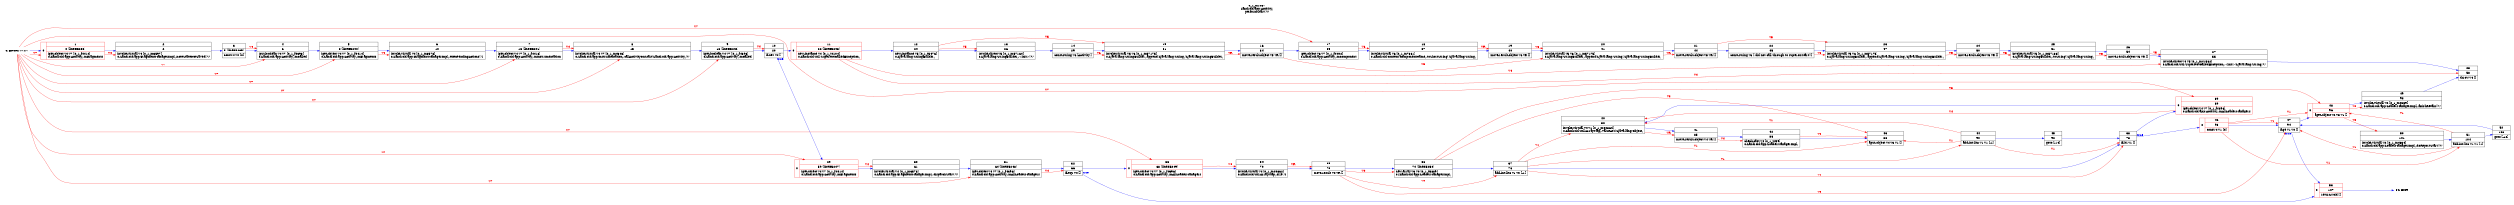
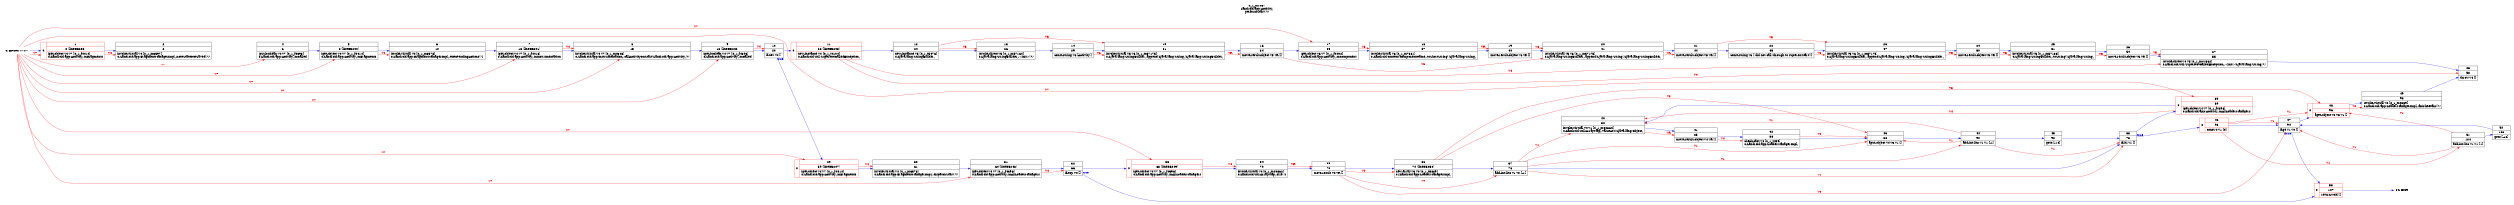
node "3": removed
edge "43" -> "44": added
node "50": removed
